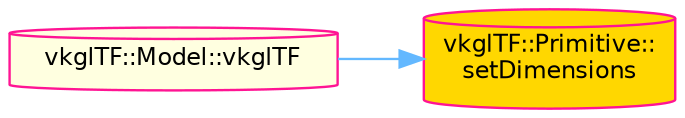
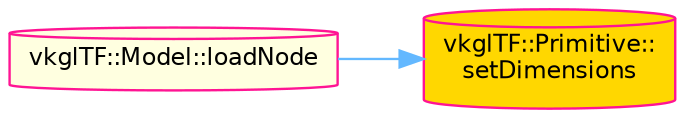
node "vkglTF::Model::vkglTF": label "vkglTF::Model::vkglTF" -> "vkglTF::Model::loadNode"
